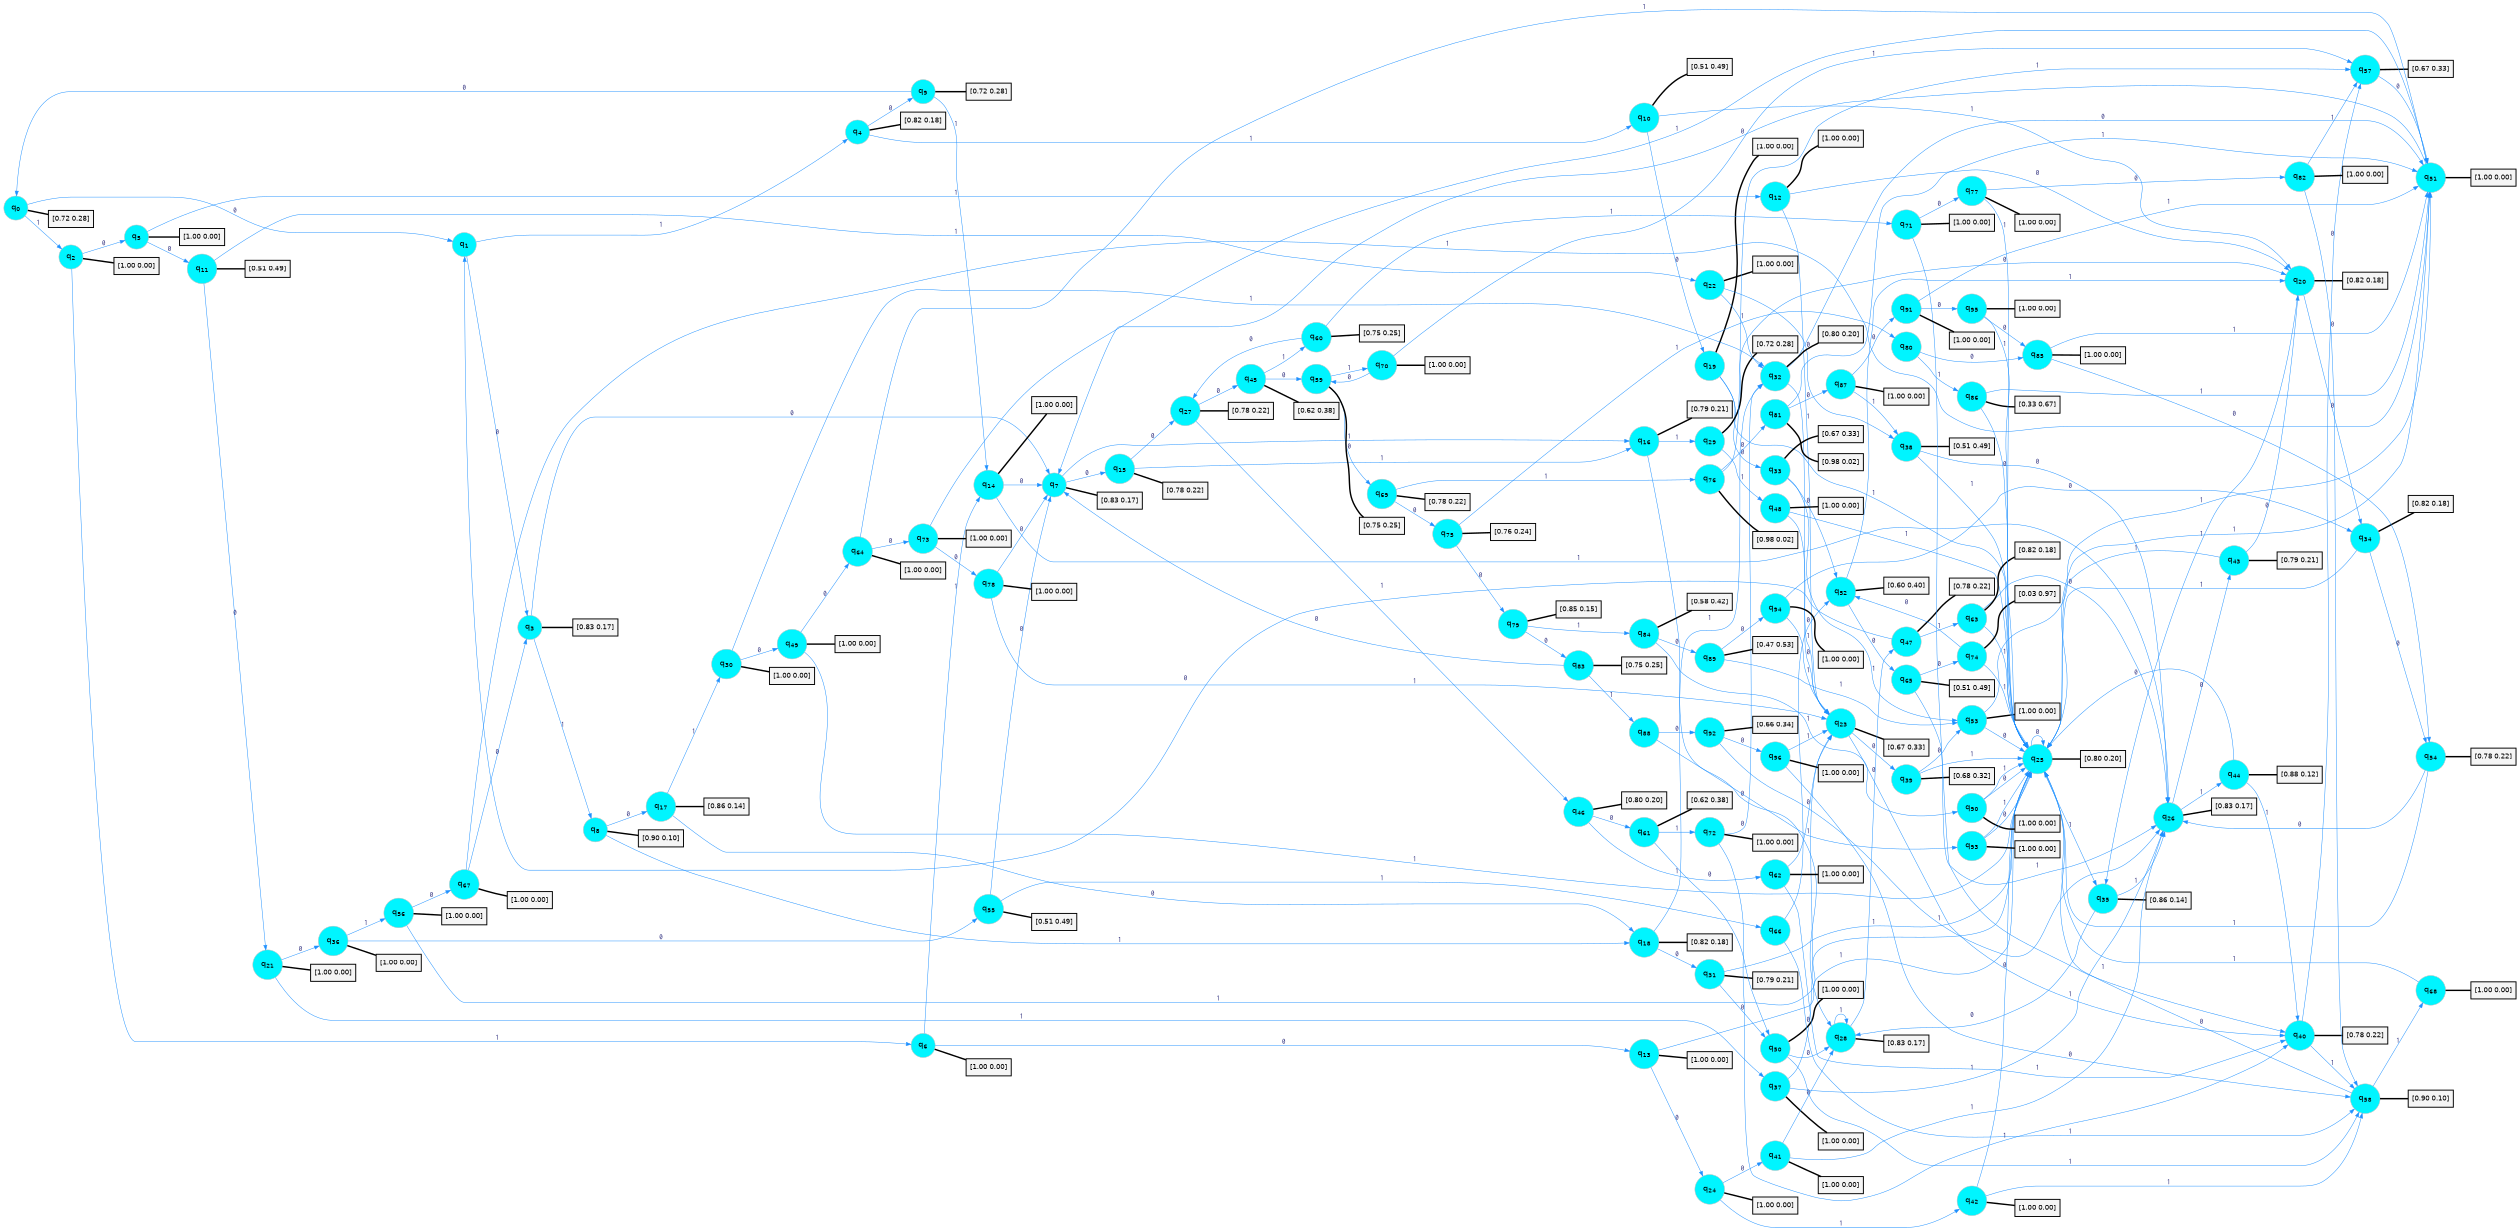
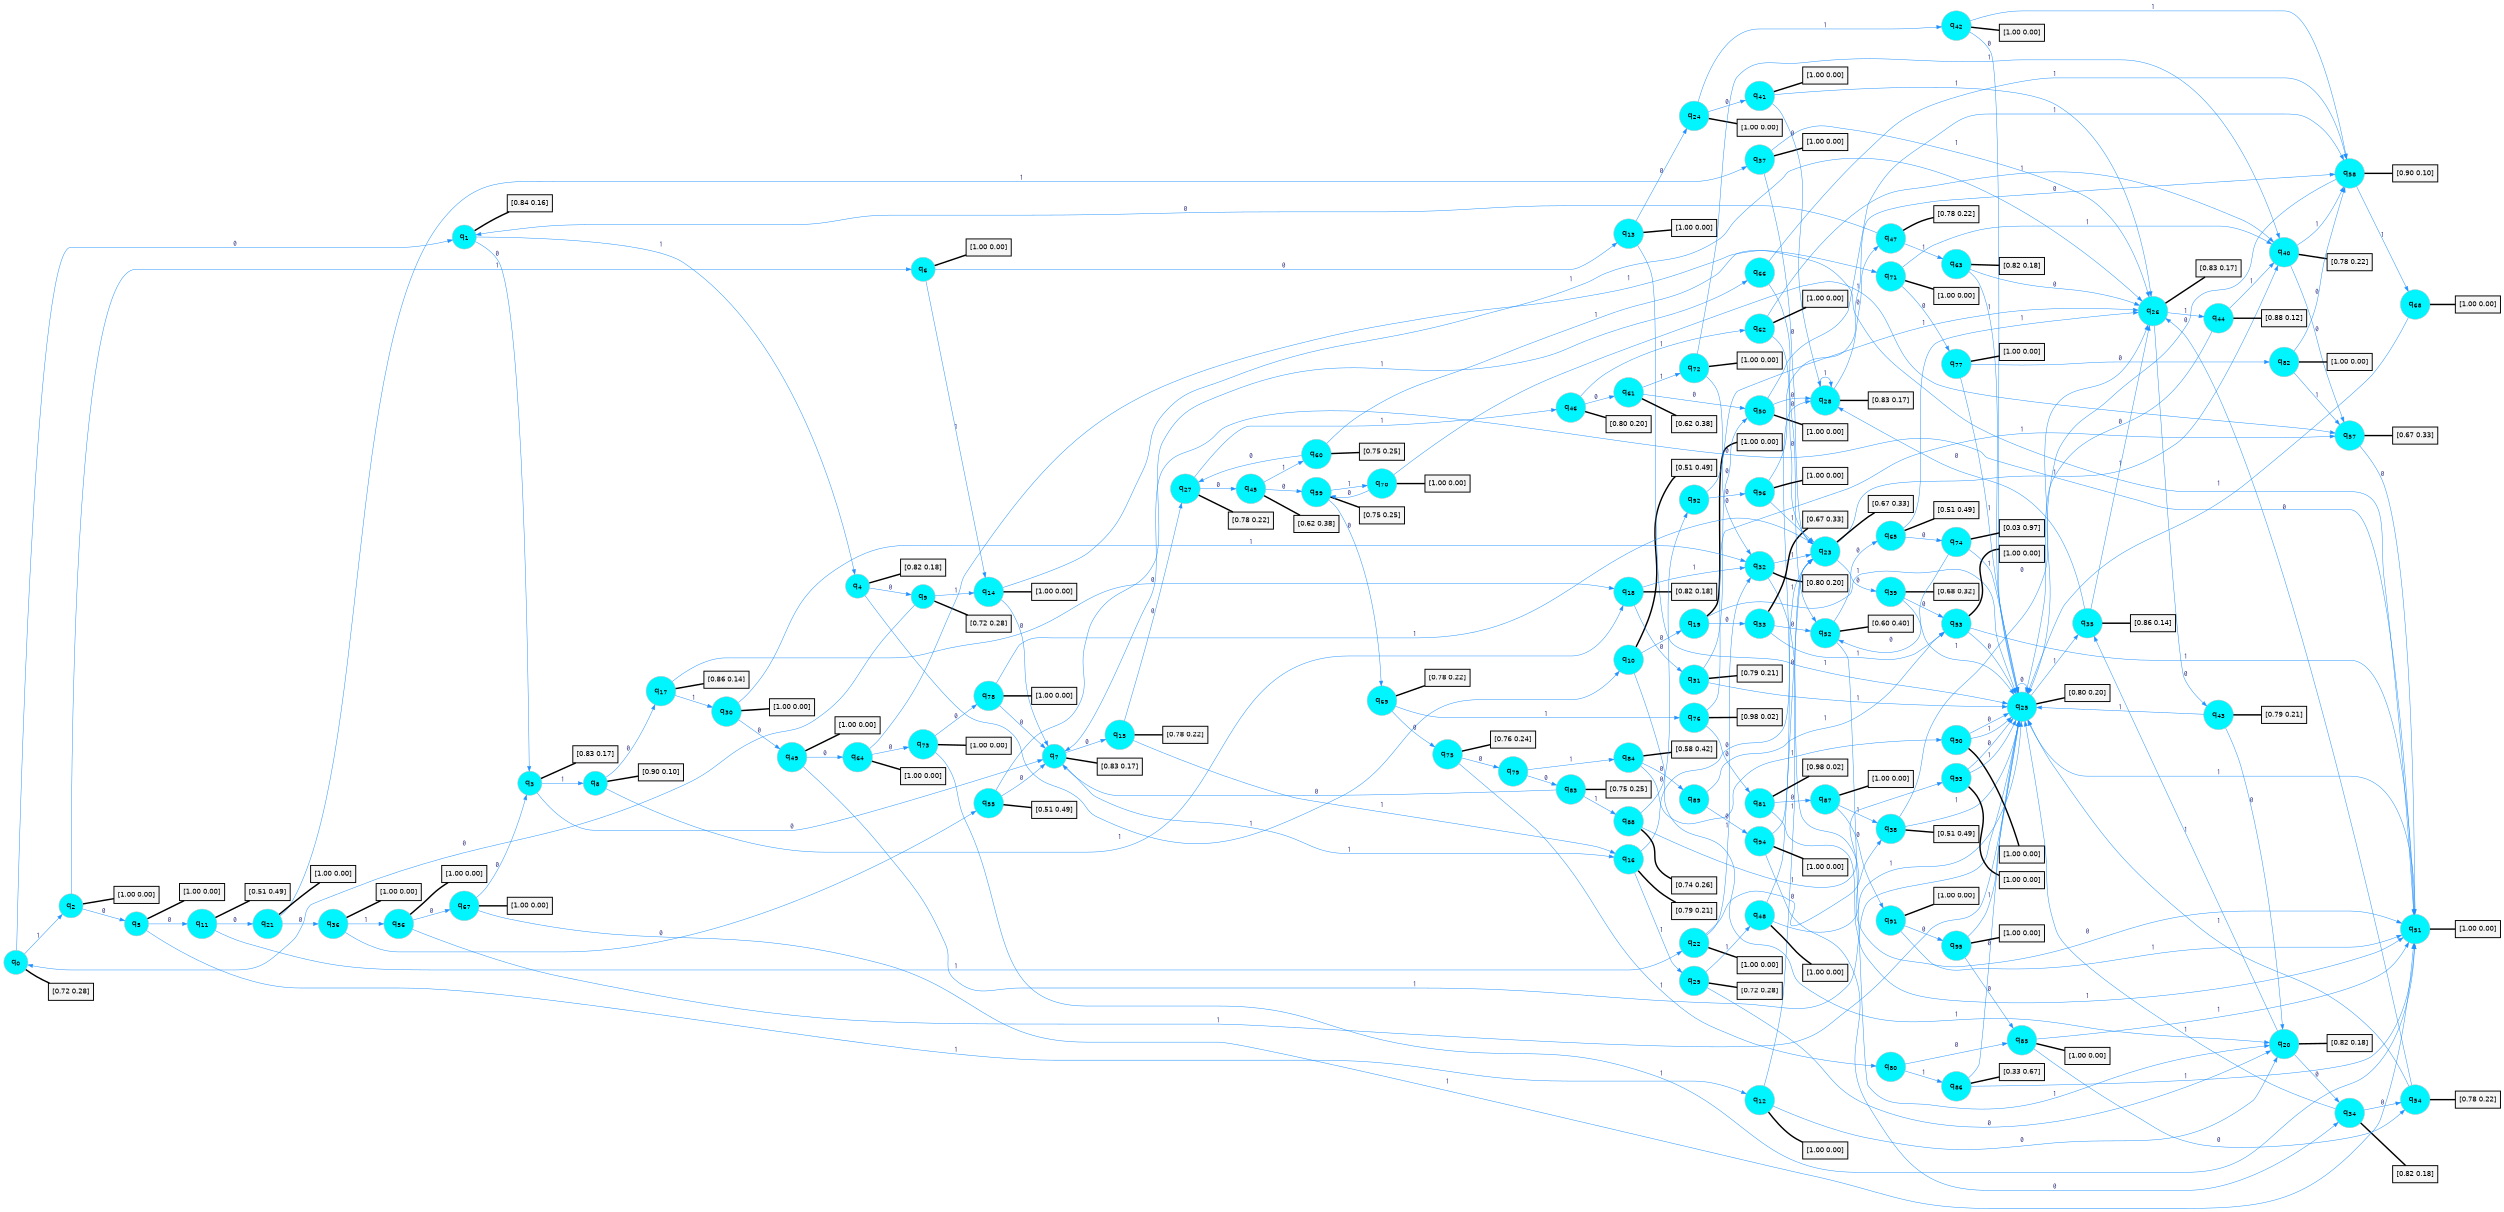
node "[0.84 0.16]": added
node "[0.85 0.15]": removed
node "[0.47 0.53]": removed
node "[0.66 0.34]": removed
node "[0.74 0.26]": added
